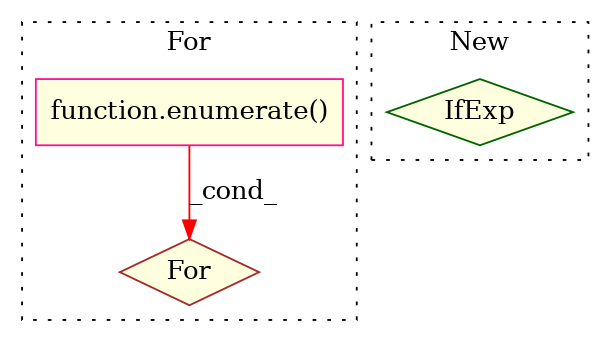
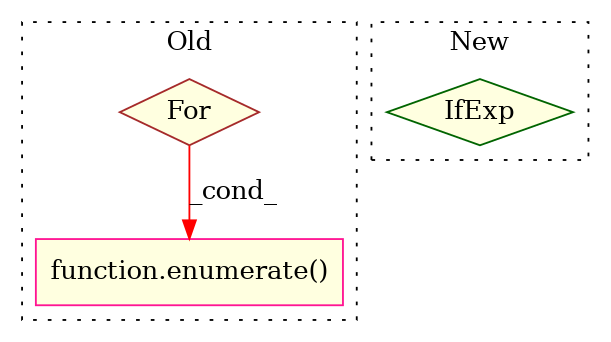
cluster "For": label "For" -> "Old"
edge "function.enumerate()" -> "For": reversed
